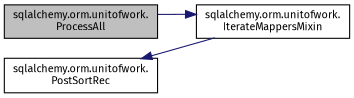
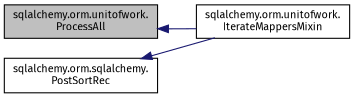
edge "sqlalchemy.orm.unitofwork. ProcessAll" -> "sqlalchemy.orm.unitofwork. IterateMappersMixin": reversed
node "sqlalchemy.orm.unitofwork. PostSortRec": label "sqlalchemy.orm.unitofwork. PostSortRec" -> "sqlalchemy.orm.sqlalchemy. PostSortRec"
